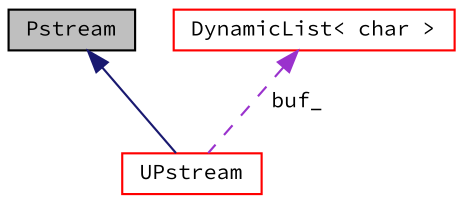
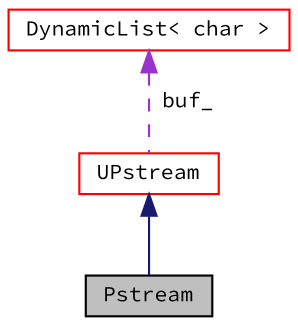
edge "UPstream" -> "Pstream": reversed
